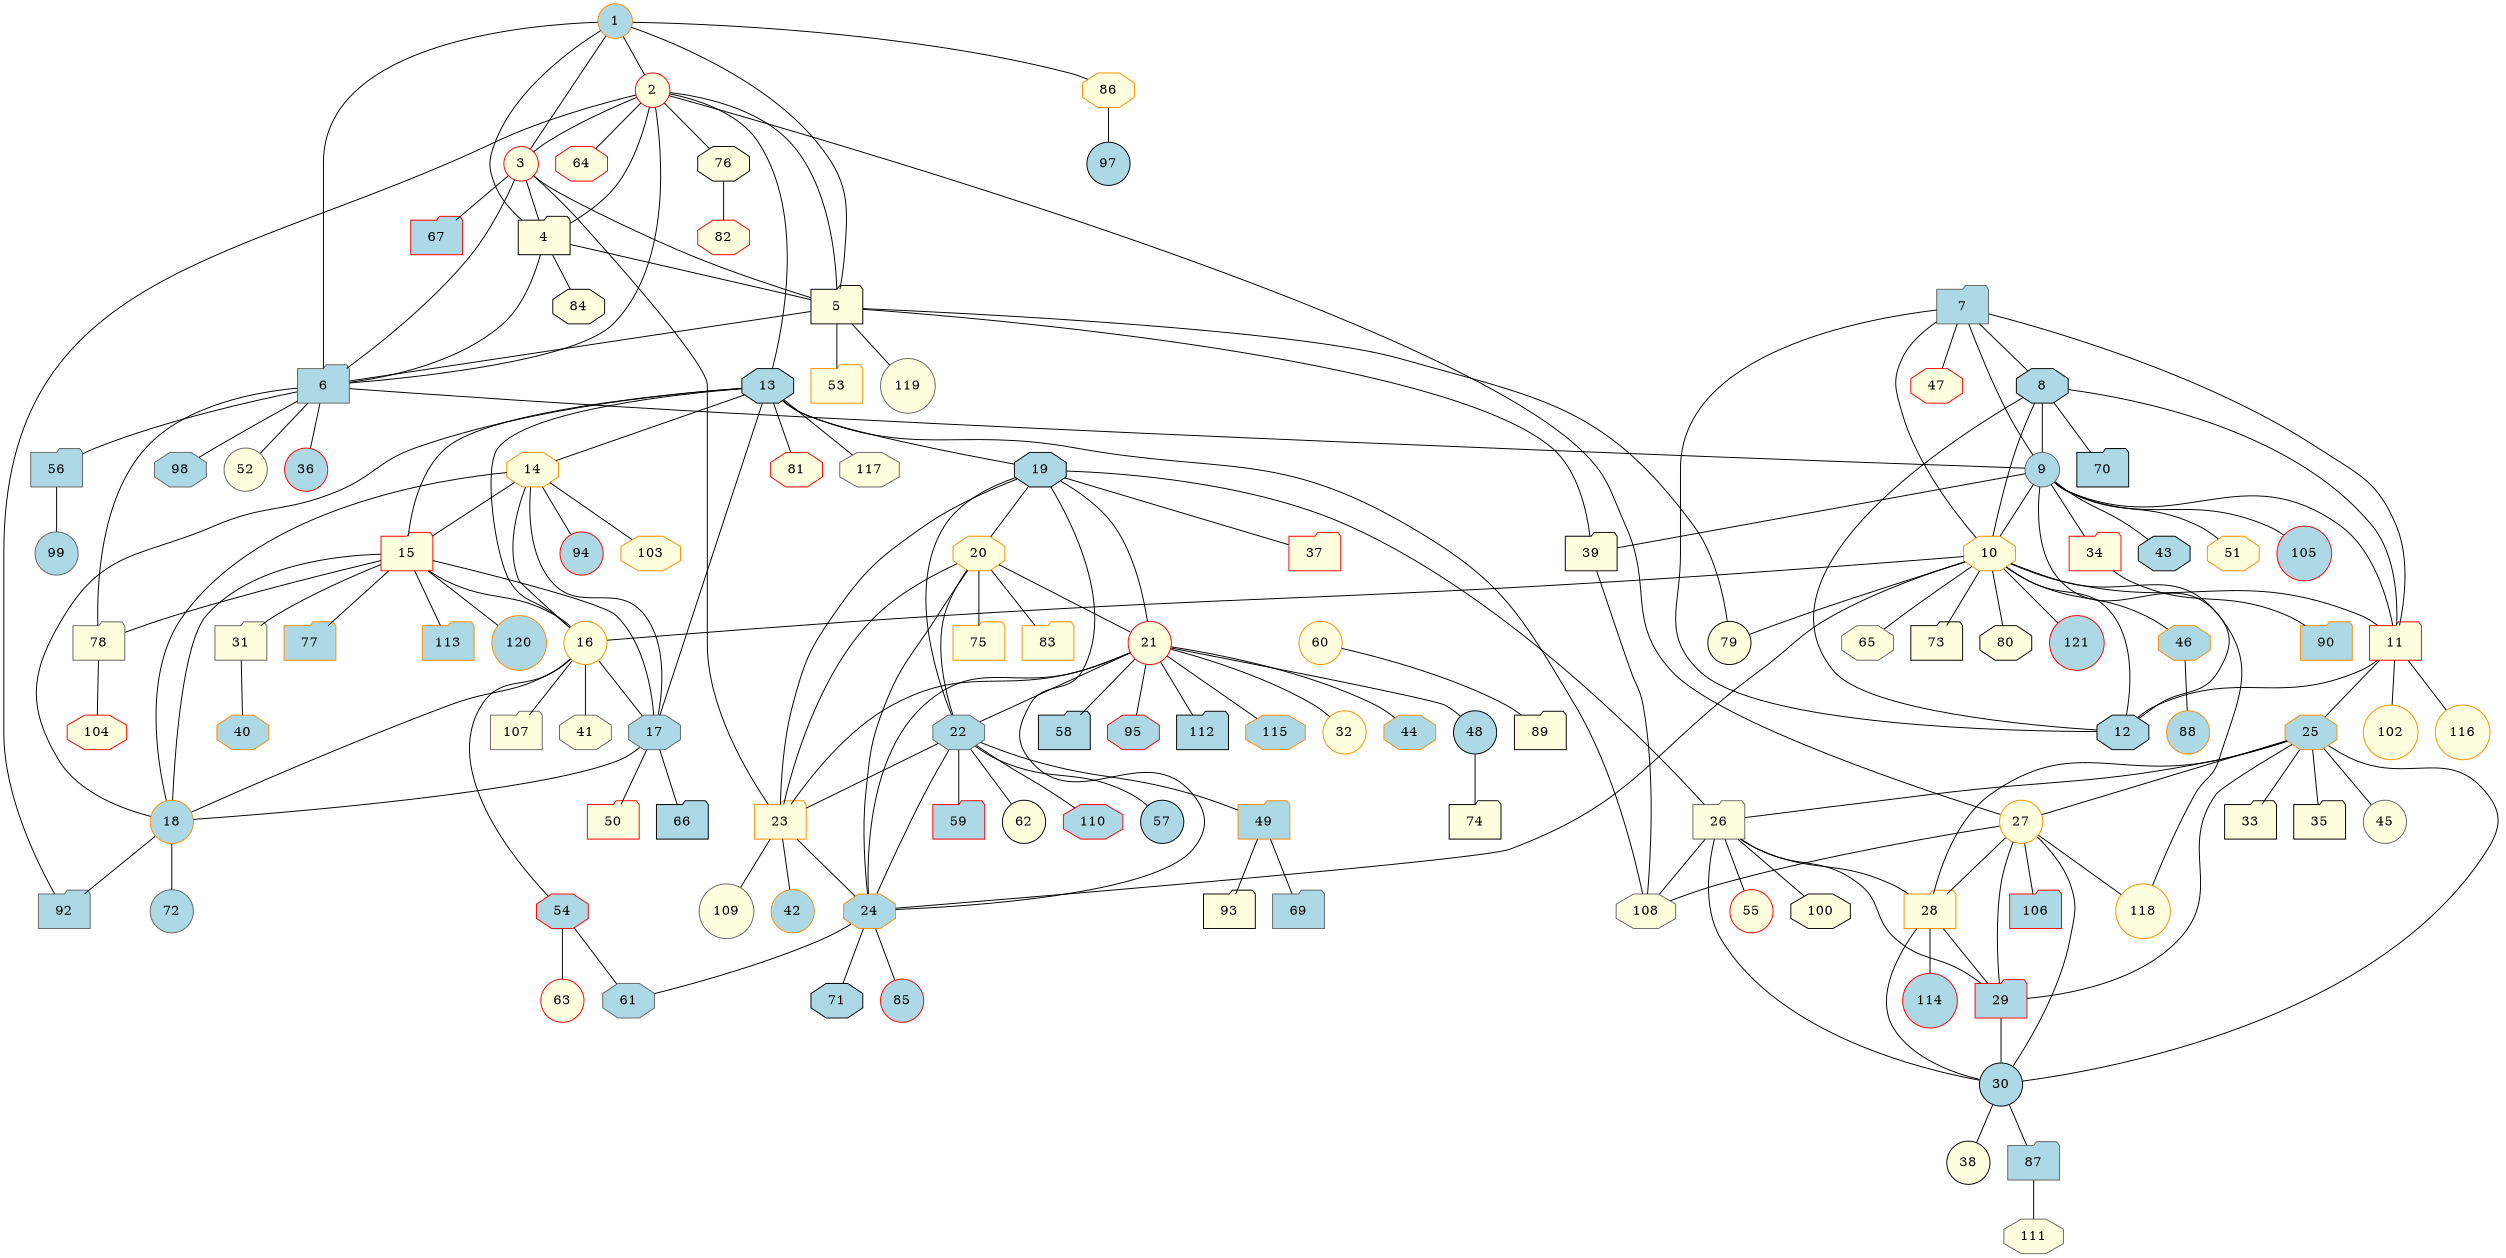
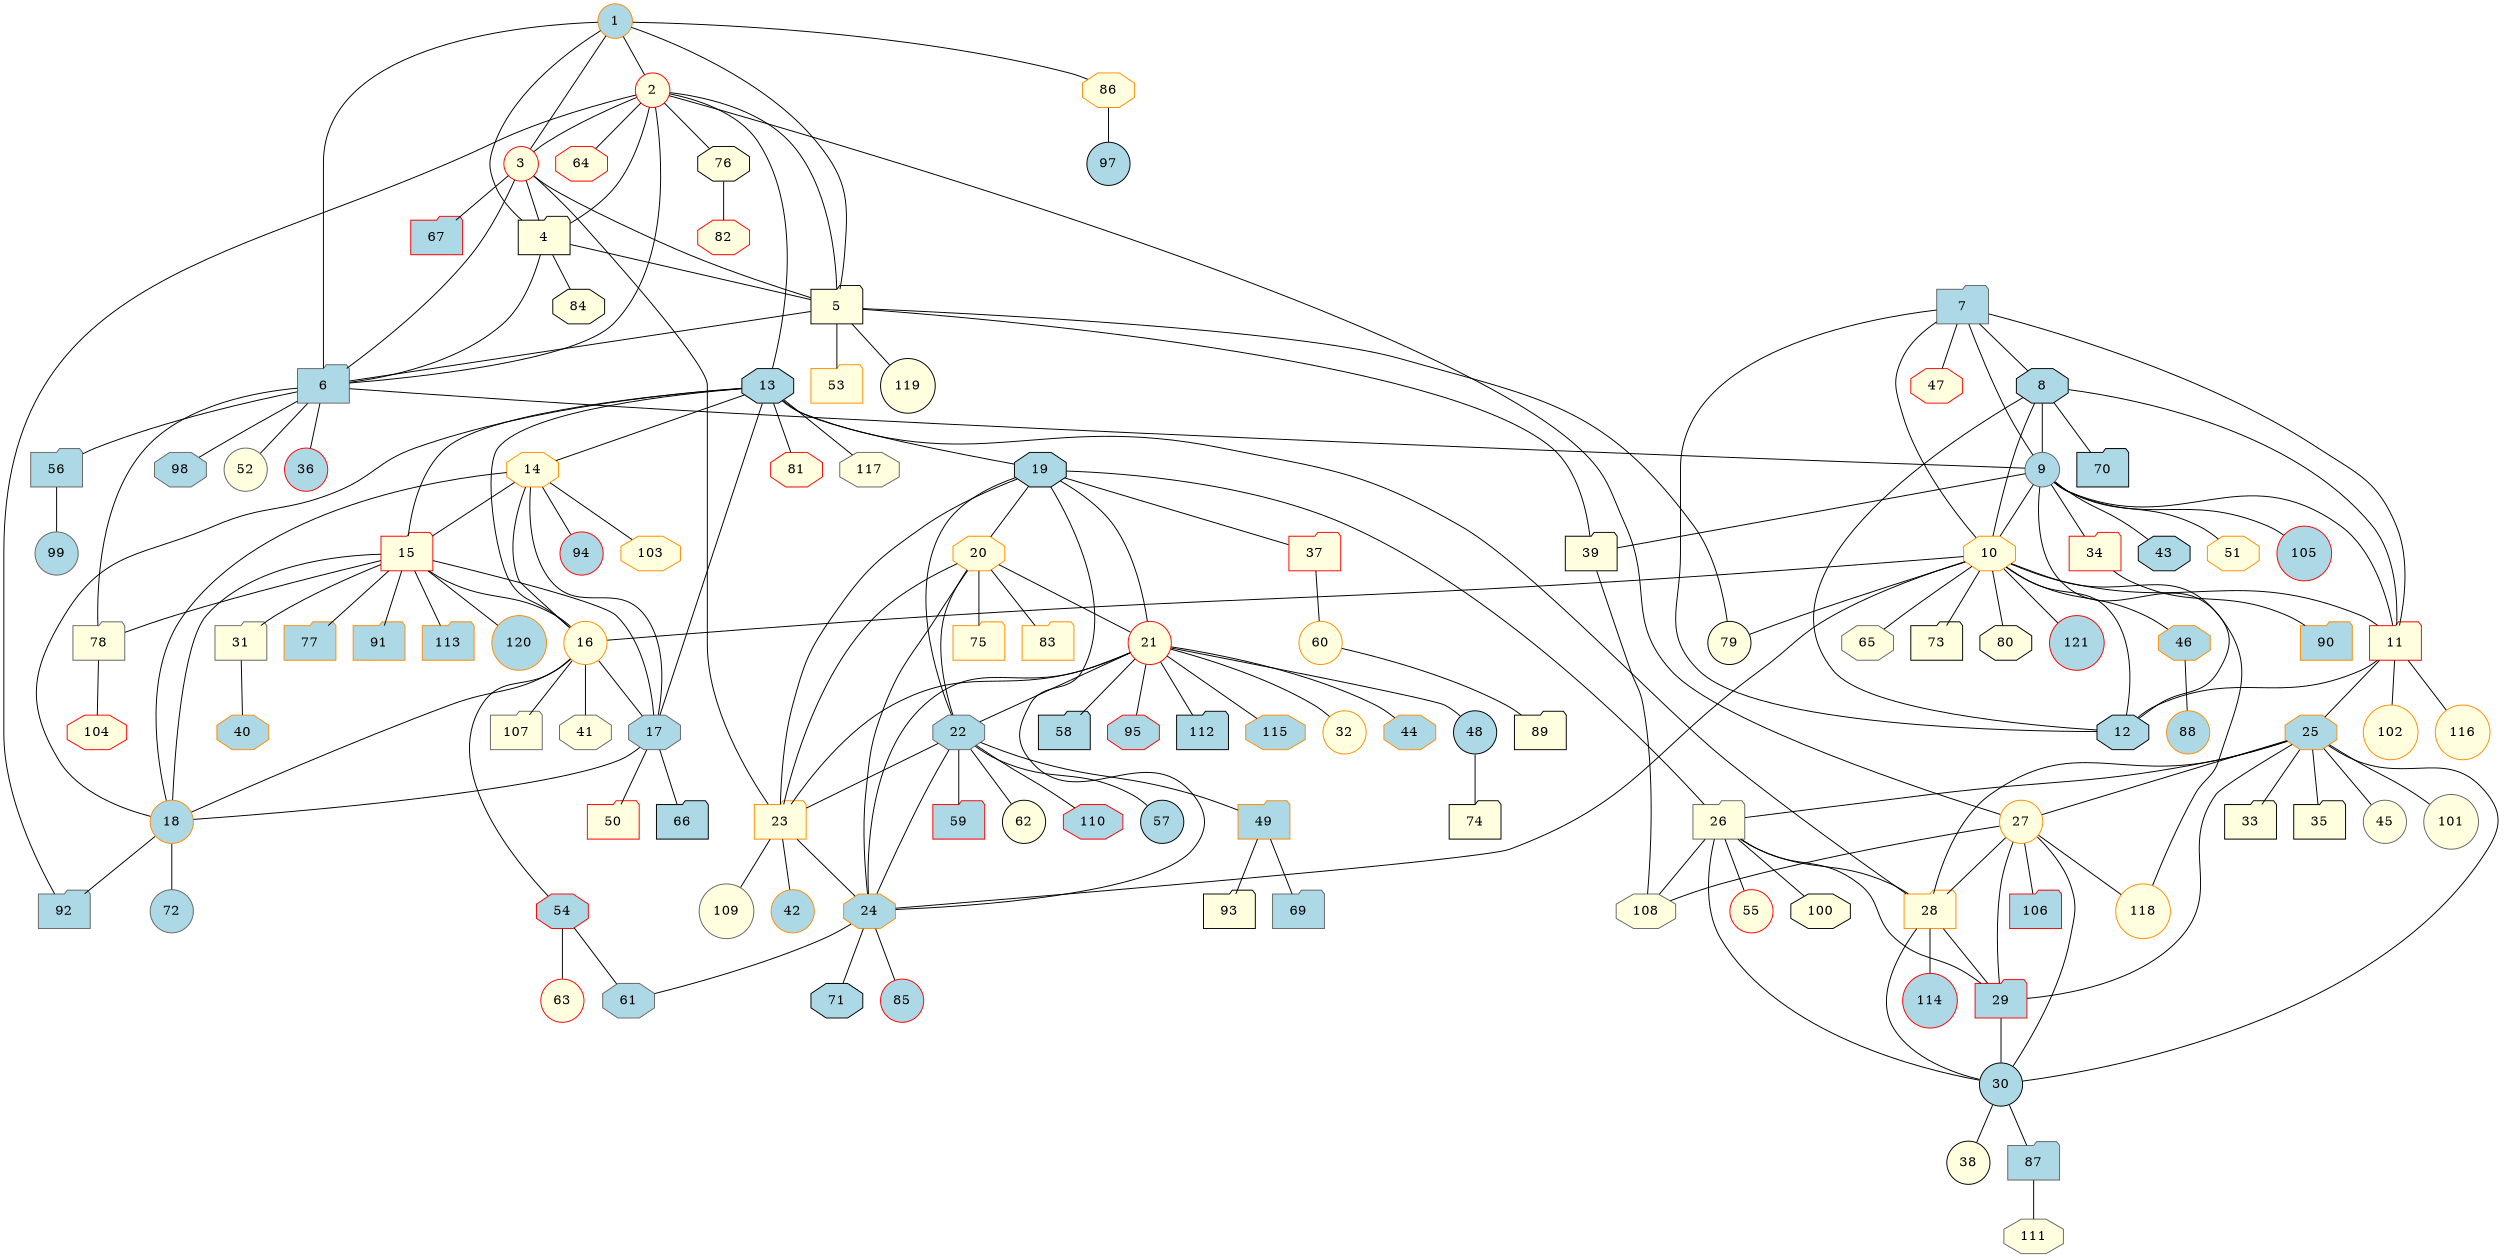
node "119": color gray40 -> black
edge "13" -- "108": now "13" -- "28"
edge "37" -- "60": added
node "91": added
node "101": added
